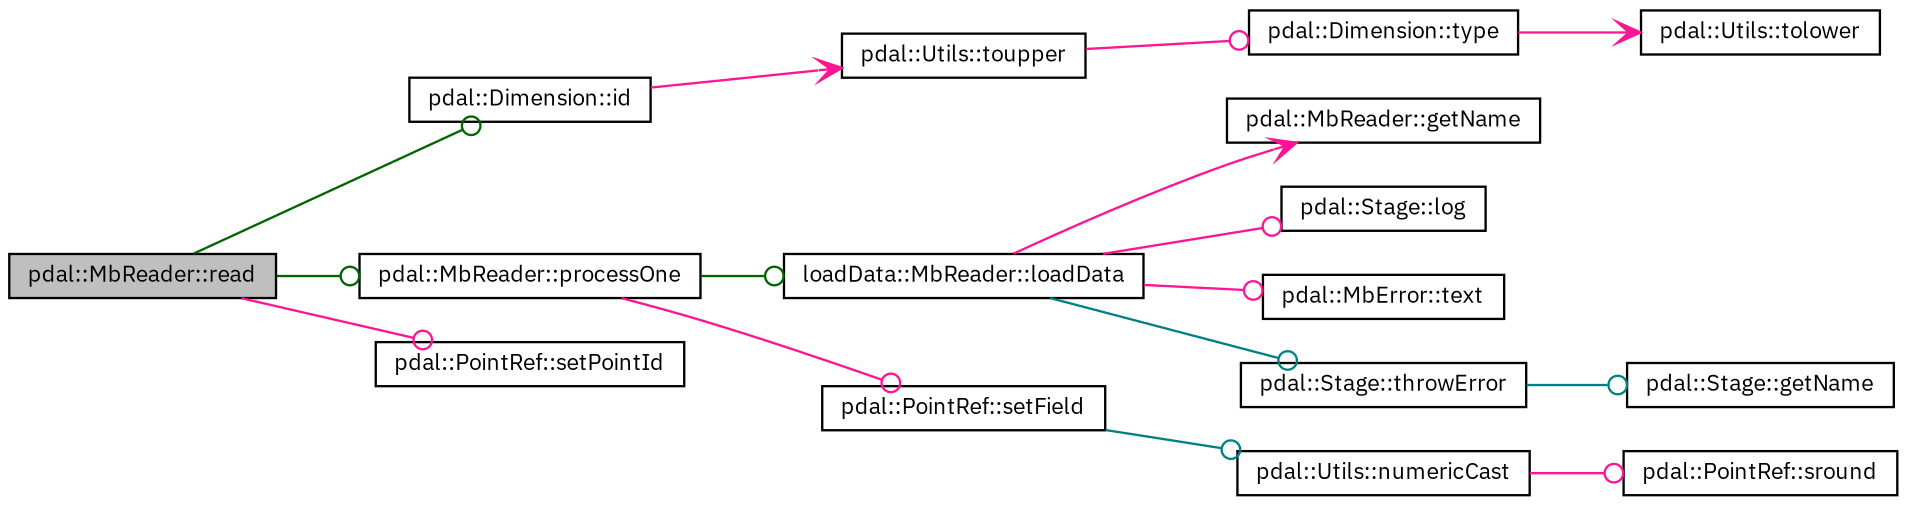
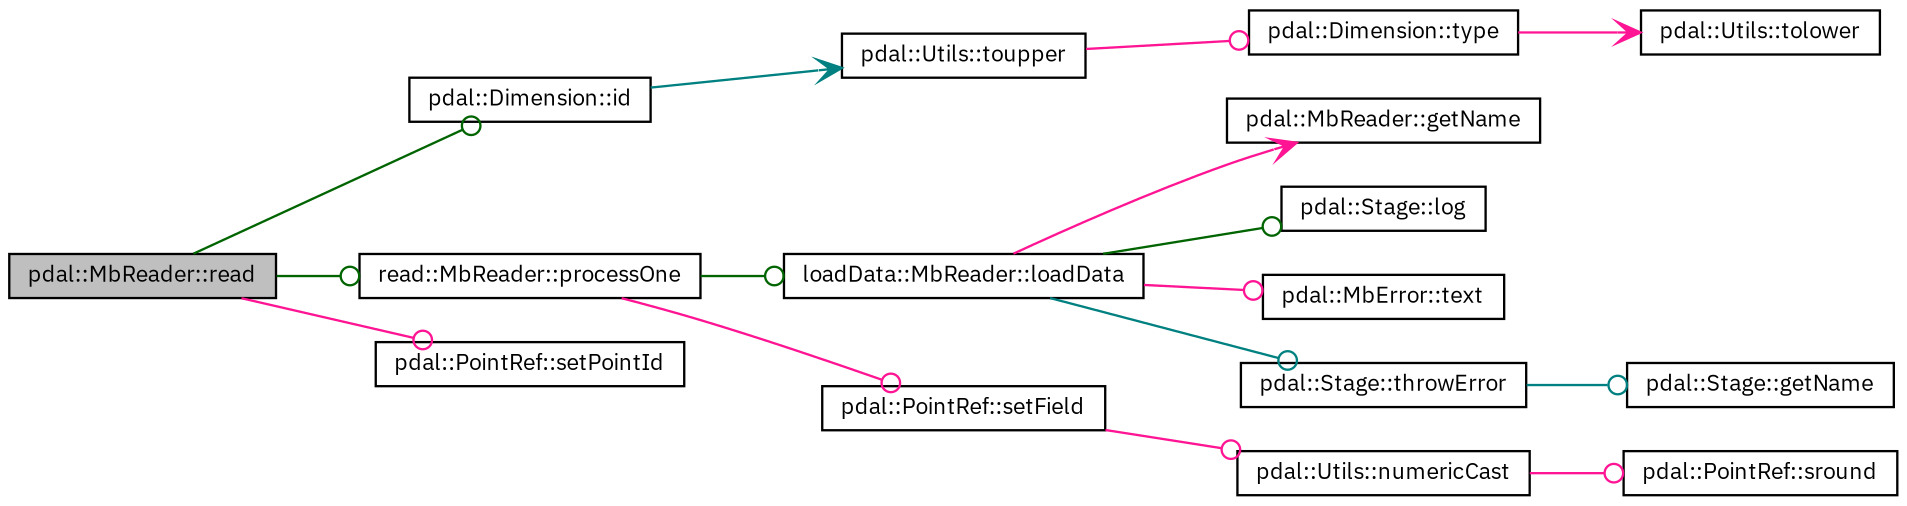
edge "pdal::Dimension::id" -> "pdal::Utils::toupper": color deeppink -> teal
edge "loadData::MbReader::loadData" -> "pdal::Stage::log": color deeppink -> darkgreen
node "pdal::MbReader::processOne": label "pdal::MbReader::processOne" -> "read::MbReader::processOne"
edge "pdal::PointRef::setField" -> "pdal::Utils::numericCast": color teal -> deeppink
